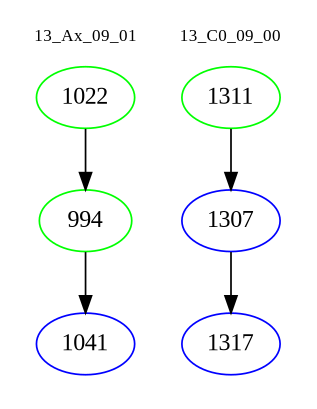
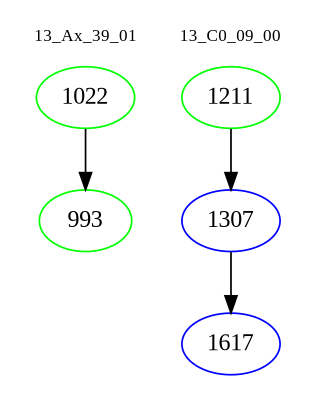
cluster "13_Ax_09_01": label "13_Ax_09_01" -> "13_Ax_39_01"
node "1311": label "1311" -> "1211"
node "994": label "994" -> "993"
node "1041": removed
node "1317": label "1317" -> "1617"
